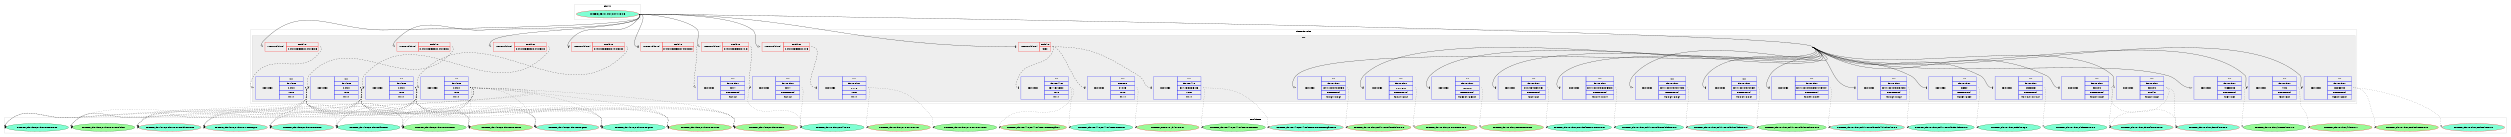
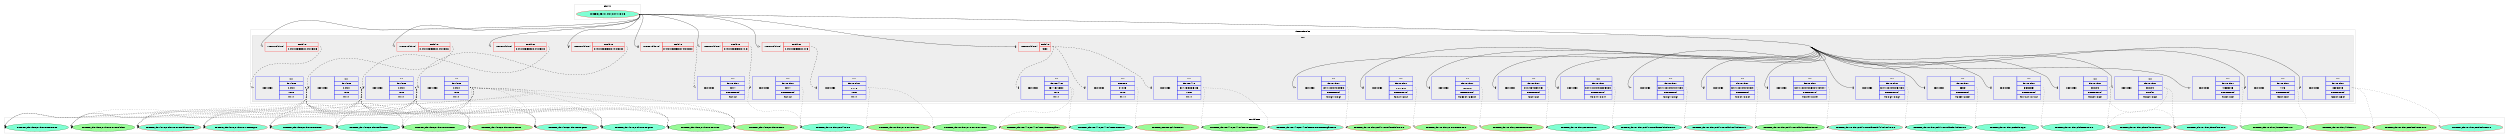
node "portage://dev-lang/python-3.12.7_p1": color red -> darkgreen
node "portage://app-pypy/dvipng-1.17": label "portage://app-pypy/dvipng-1.17" -> "portage://app-text/dvipng-1.17"
node "portage://dev-python/snowballstemmer-2.2.0-r1": label "portage://dev-python/snowballstemmer-2.2.0-r1" -> "portage://dev-python/text-2.2.0-r1"
